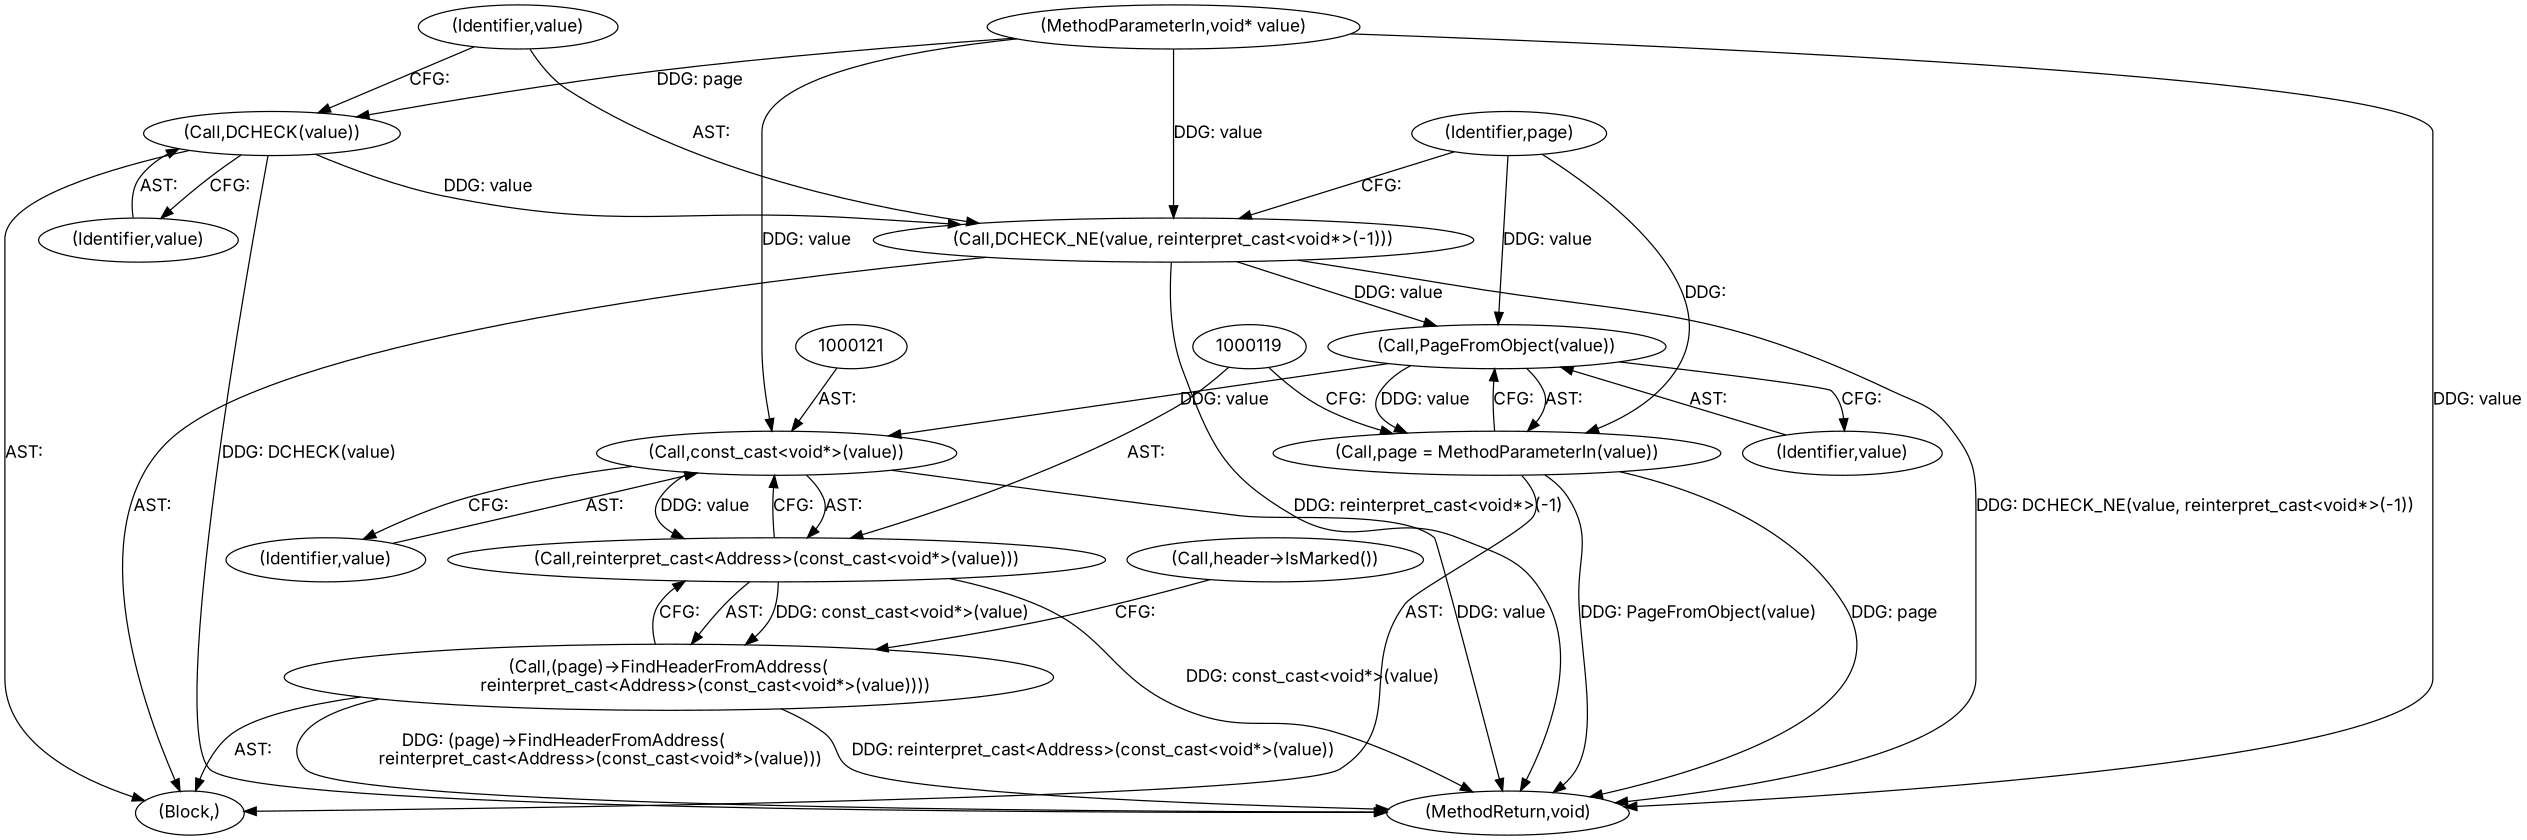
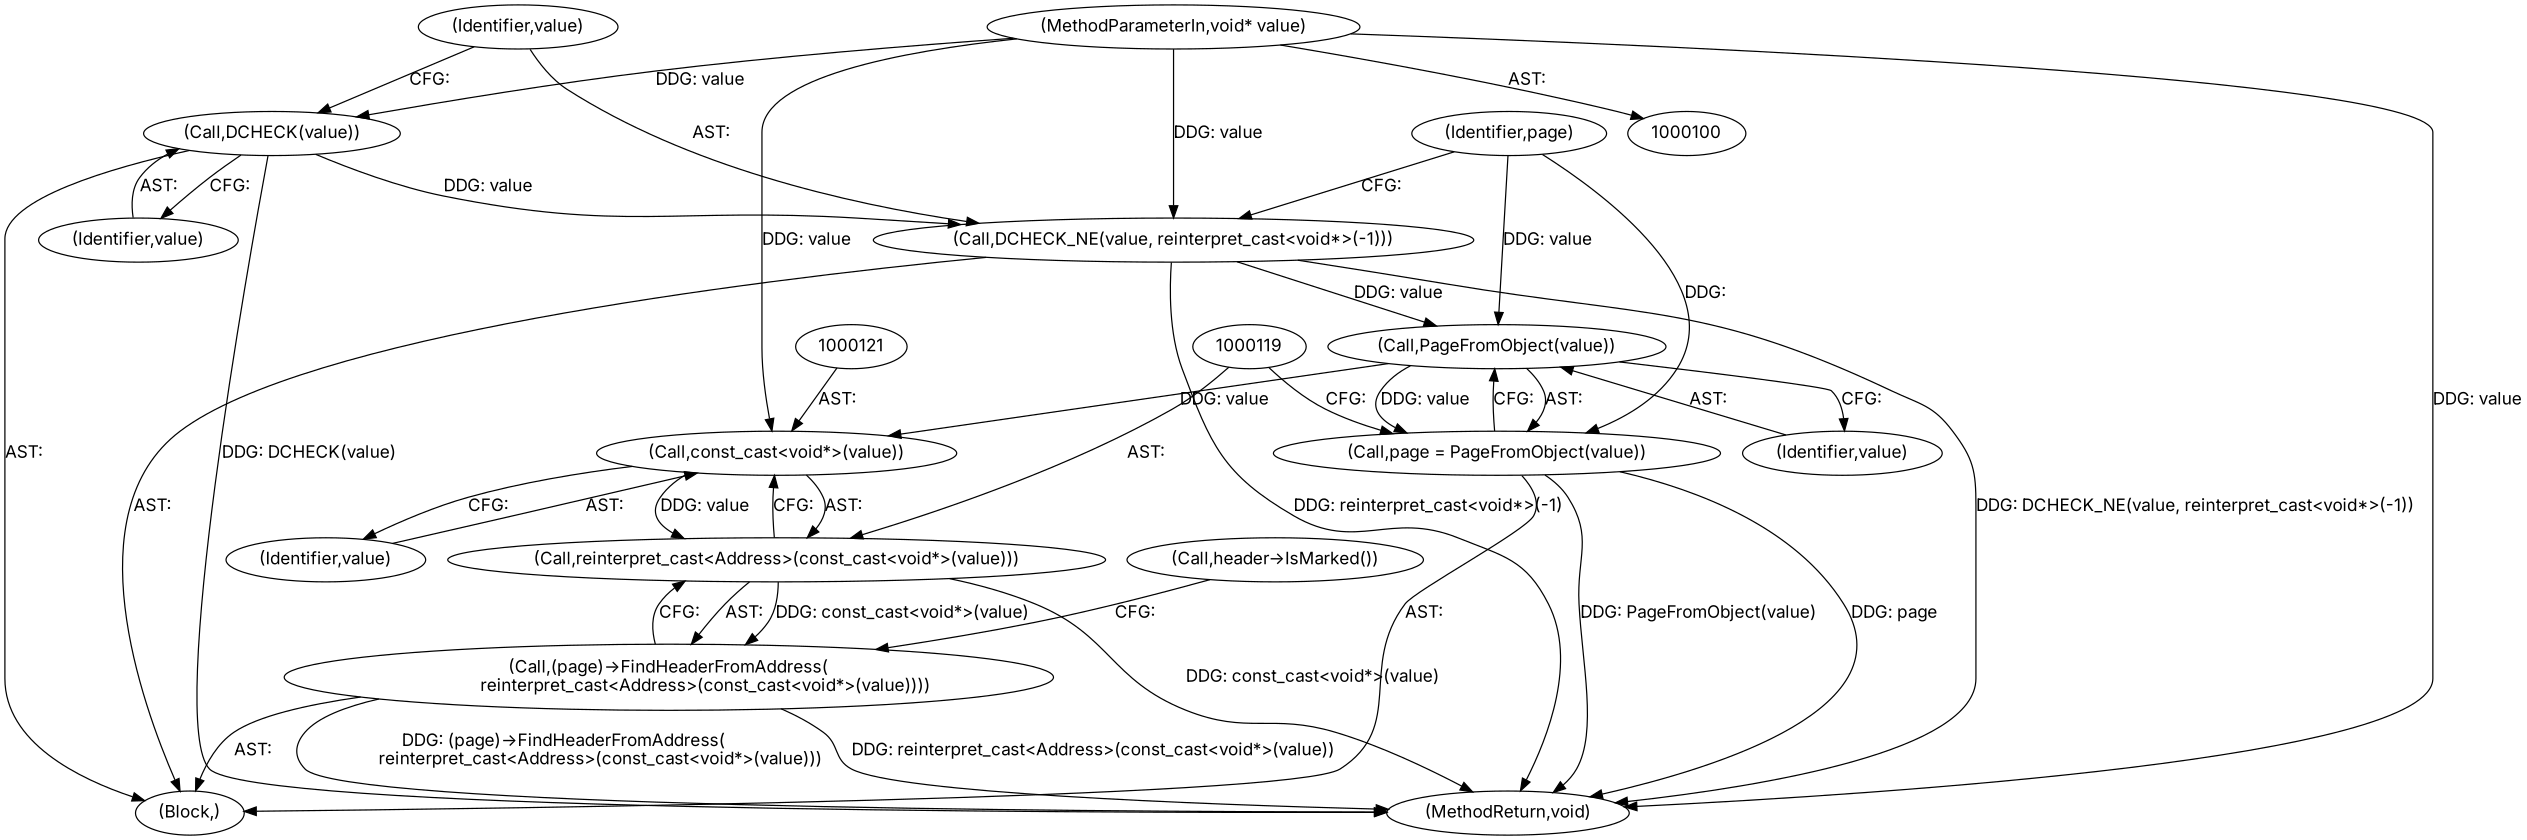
edge "(MethodParameterIn,void* value)" -> "(Call,DCHECK(value))": label "DDG: page" -> "DDG: value"
node "1000100": added
node "(Call,page = MethodParameterIn(value))": label "(Call,page = MethodParameterIn(value))" -> "(Call,page = PageFromObject(value))"
edge "(Call,const_cast<void*>(value))" -> "(MethodReturn,void)": removed, label "DDG: value"
